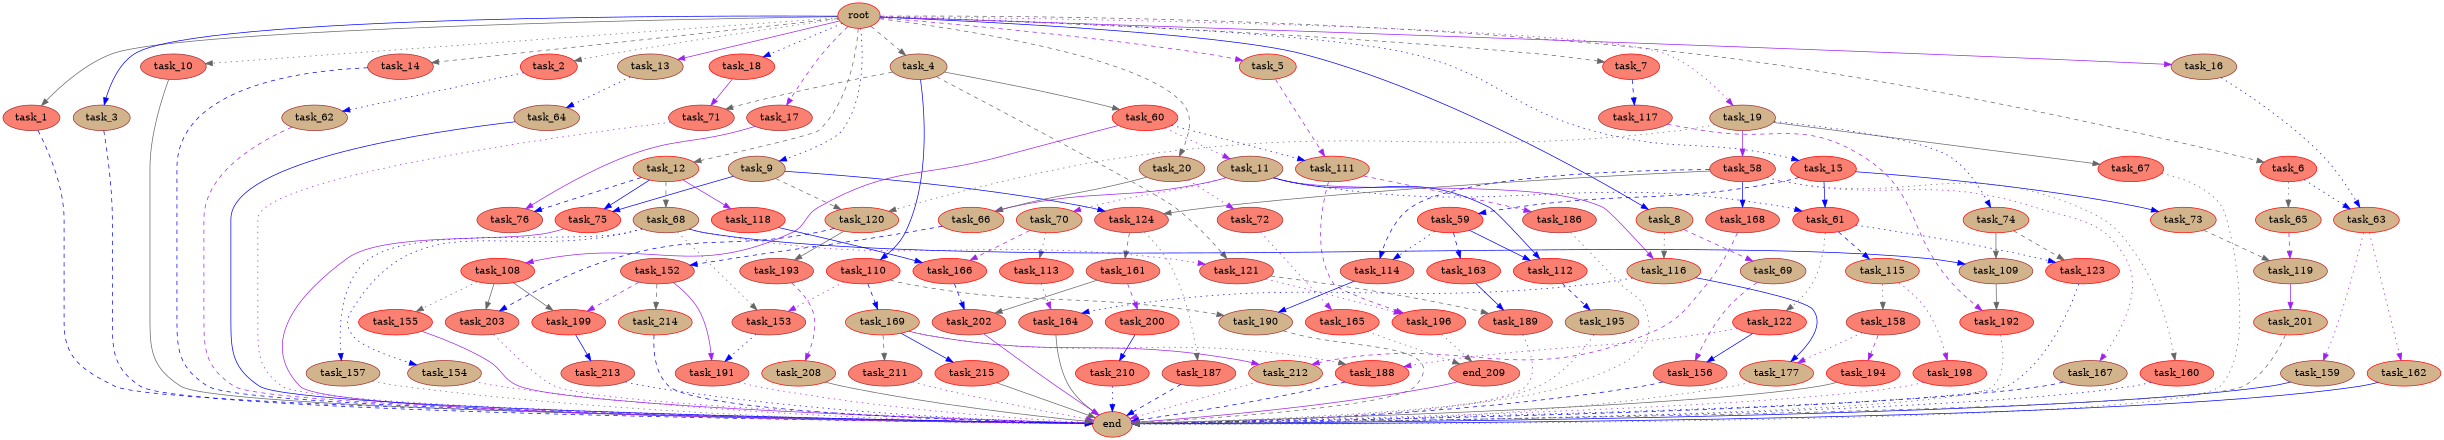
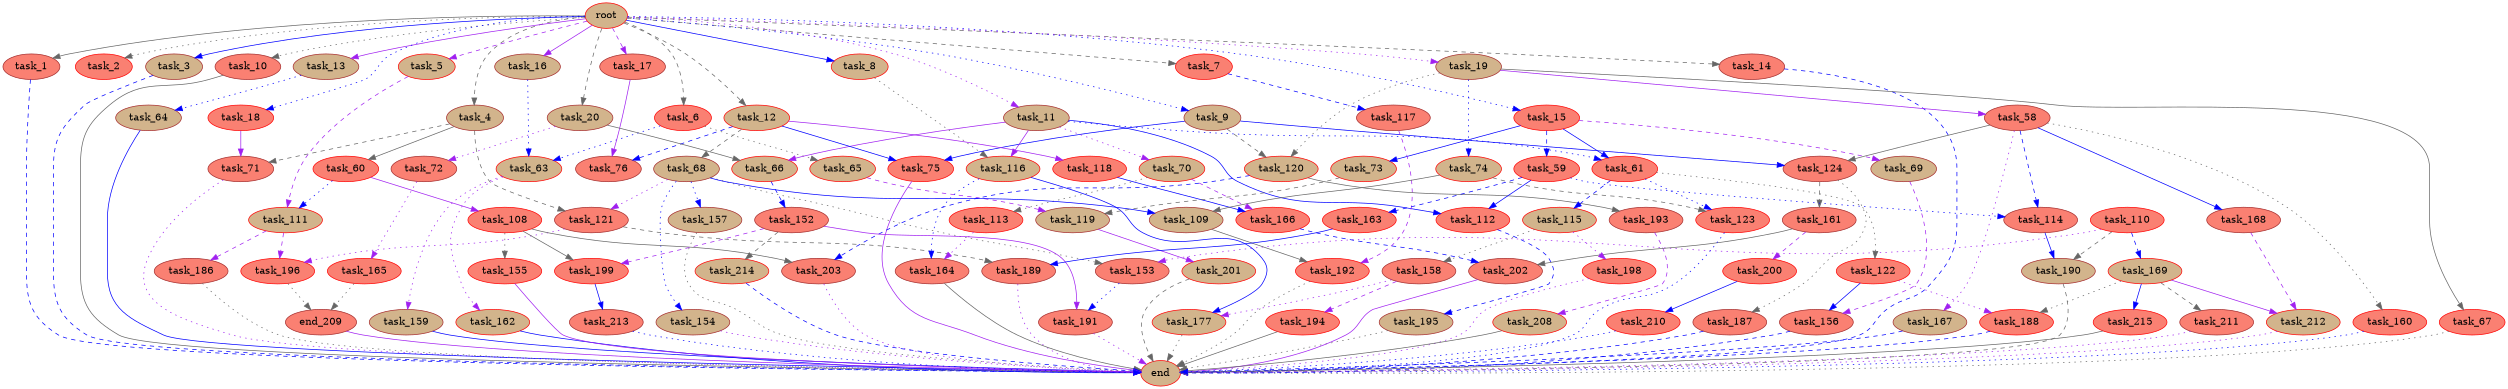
node "task_62": removed
edge "task_60" -> "task_11": now "root" -> "task_11"
edge "task_4" -> "task_110": removed
edge "task_8" -> "task_69": now "task_15" -> "task_69"
